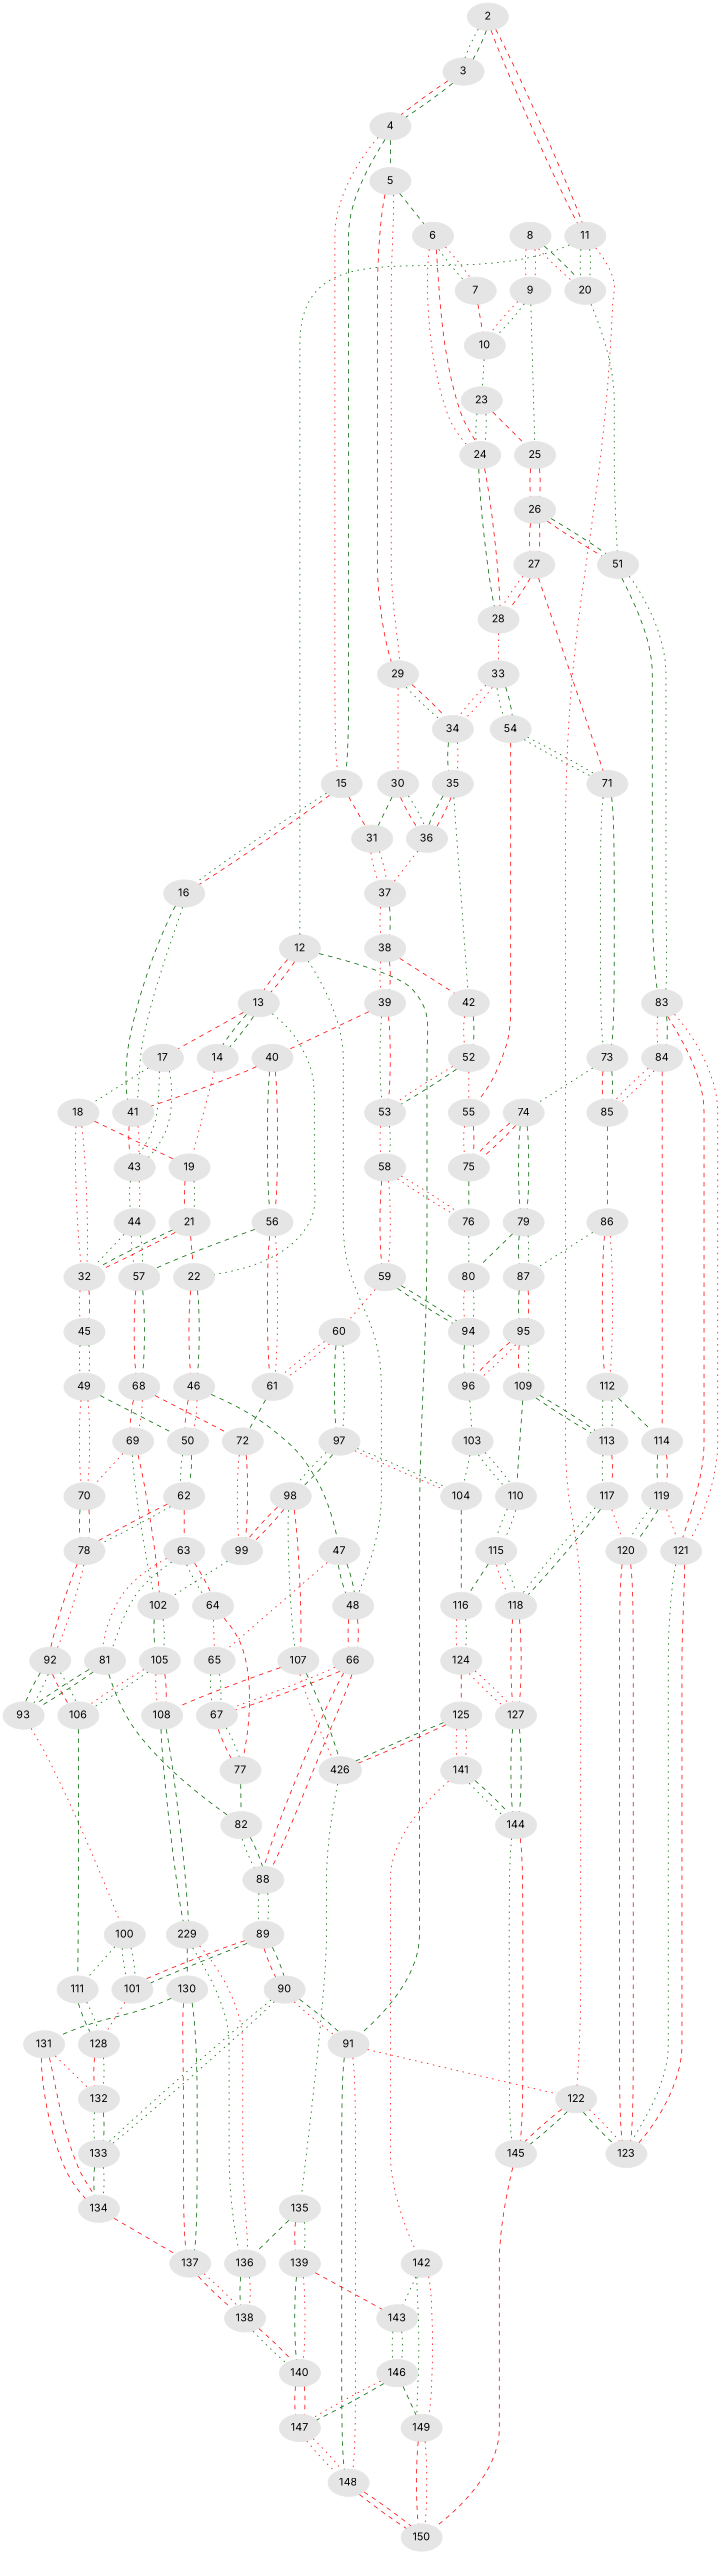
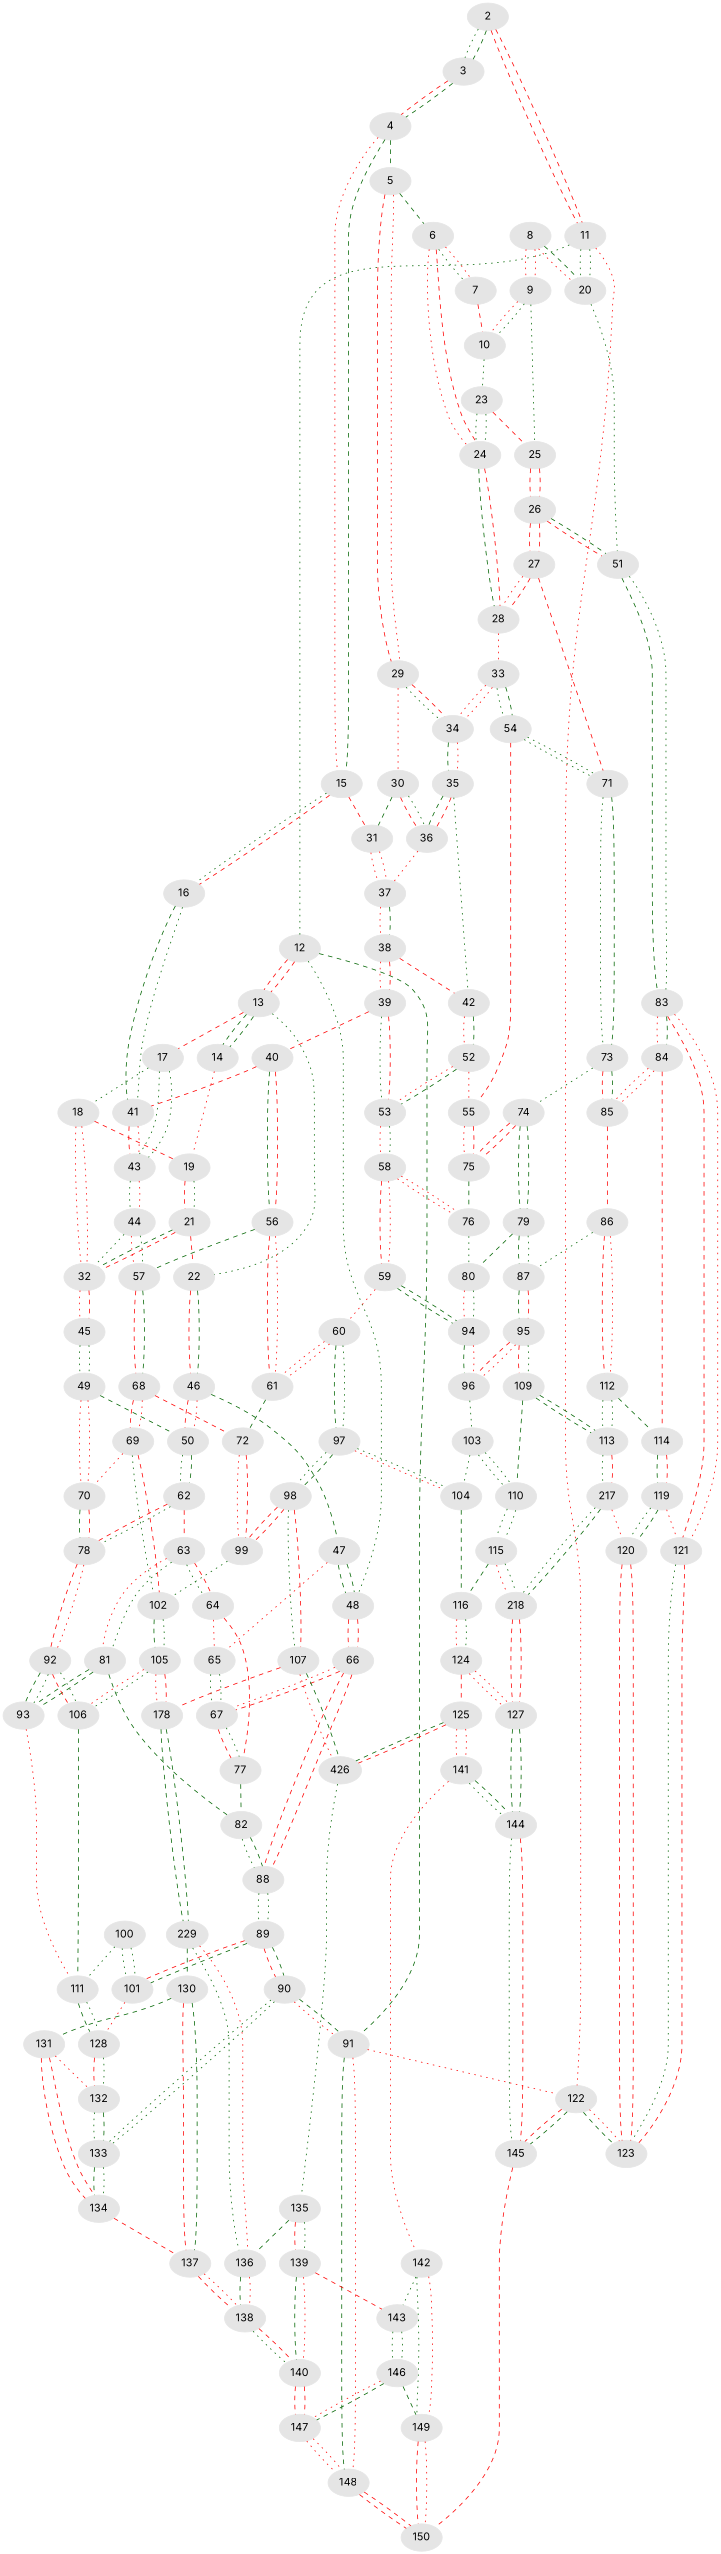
node "117": label "117" -> "217"
node "118": label "118" -> "218"
node "108": label "108" -> "178"
edge "93" -- "100": now "93" -- "111"
